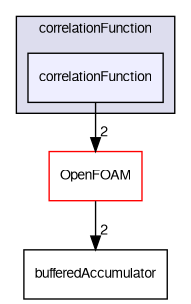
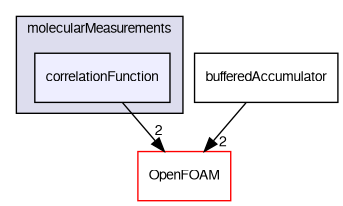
cluster "correlationFunction": label "correlationFunction" -> "molecularMeasurements"
edge "OpenFOAM" -> "bufferedAccumulator": reversed
